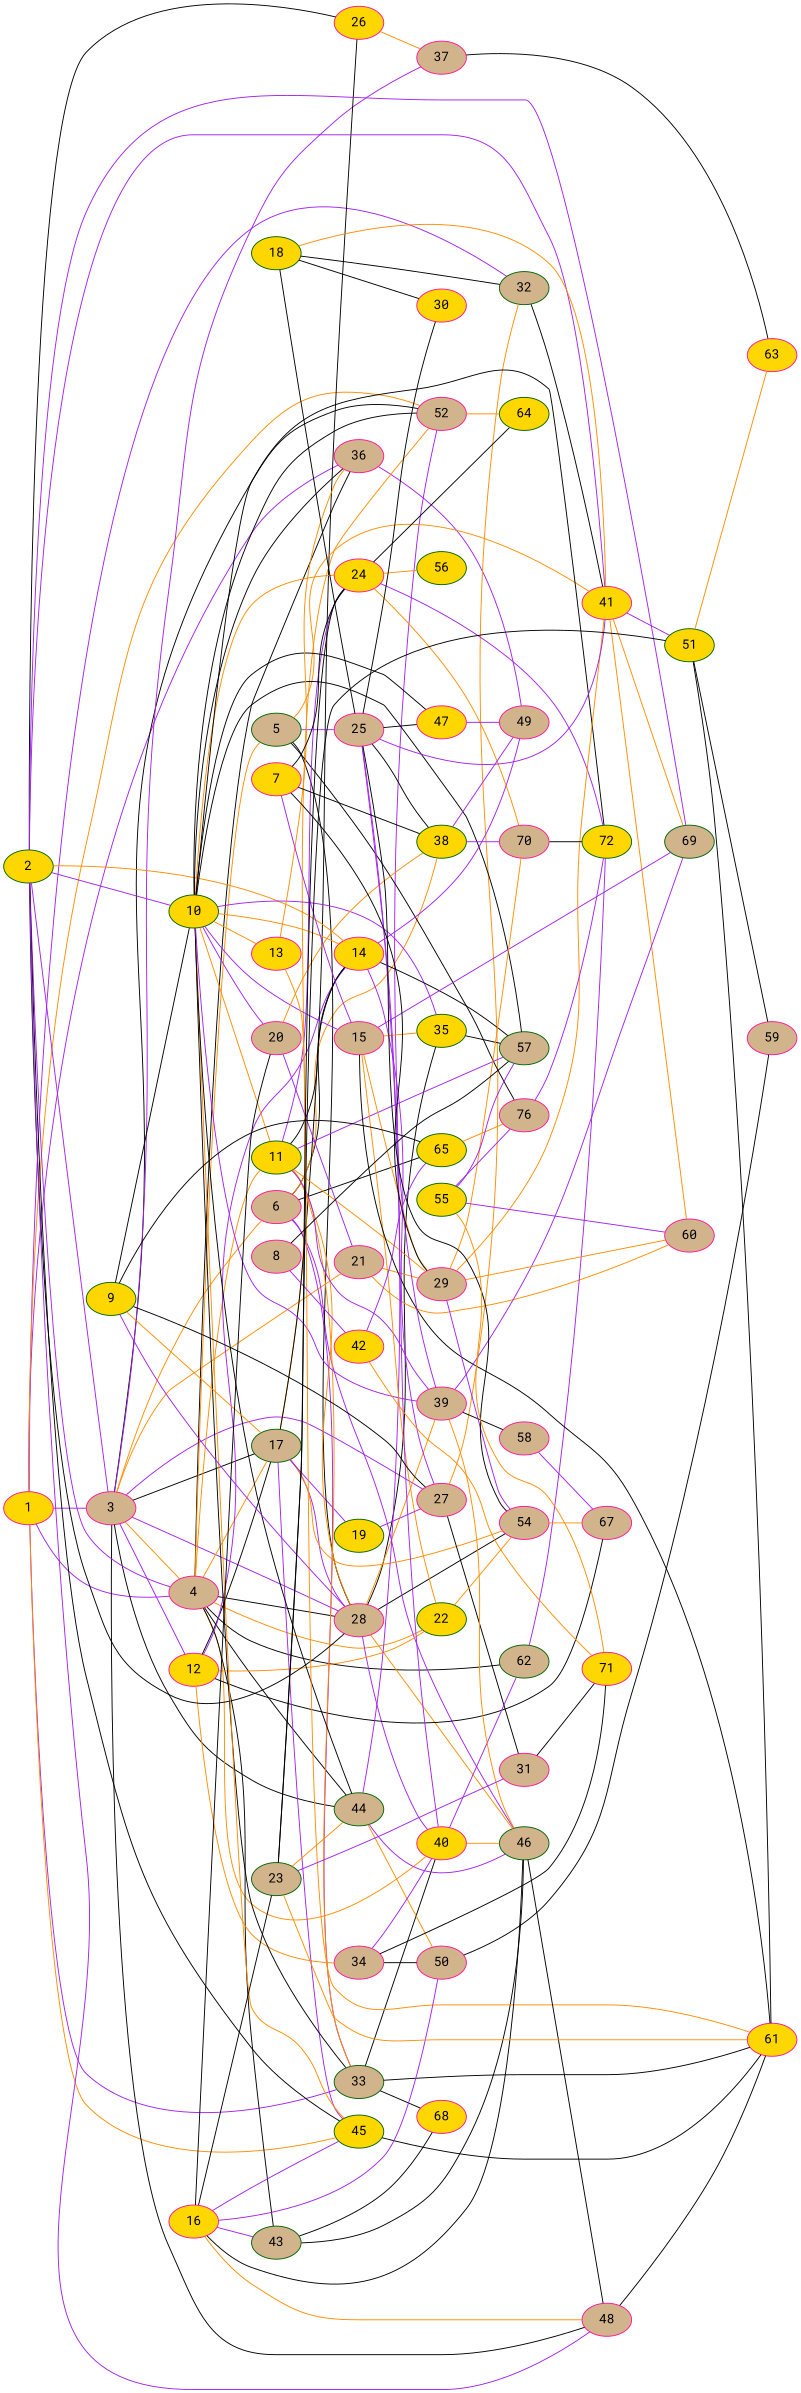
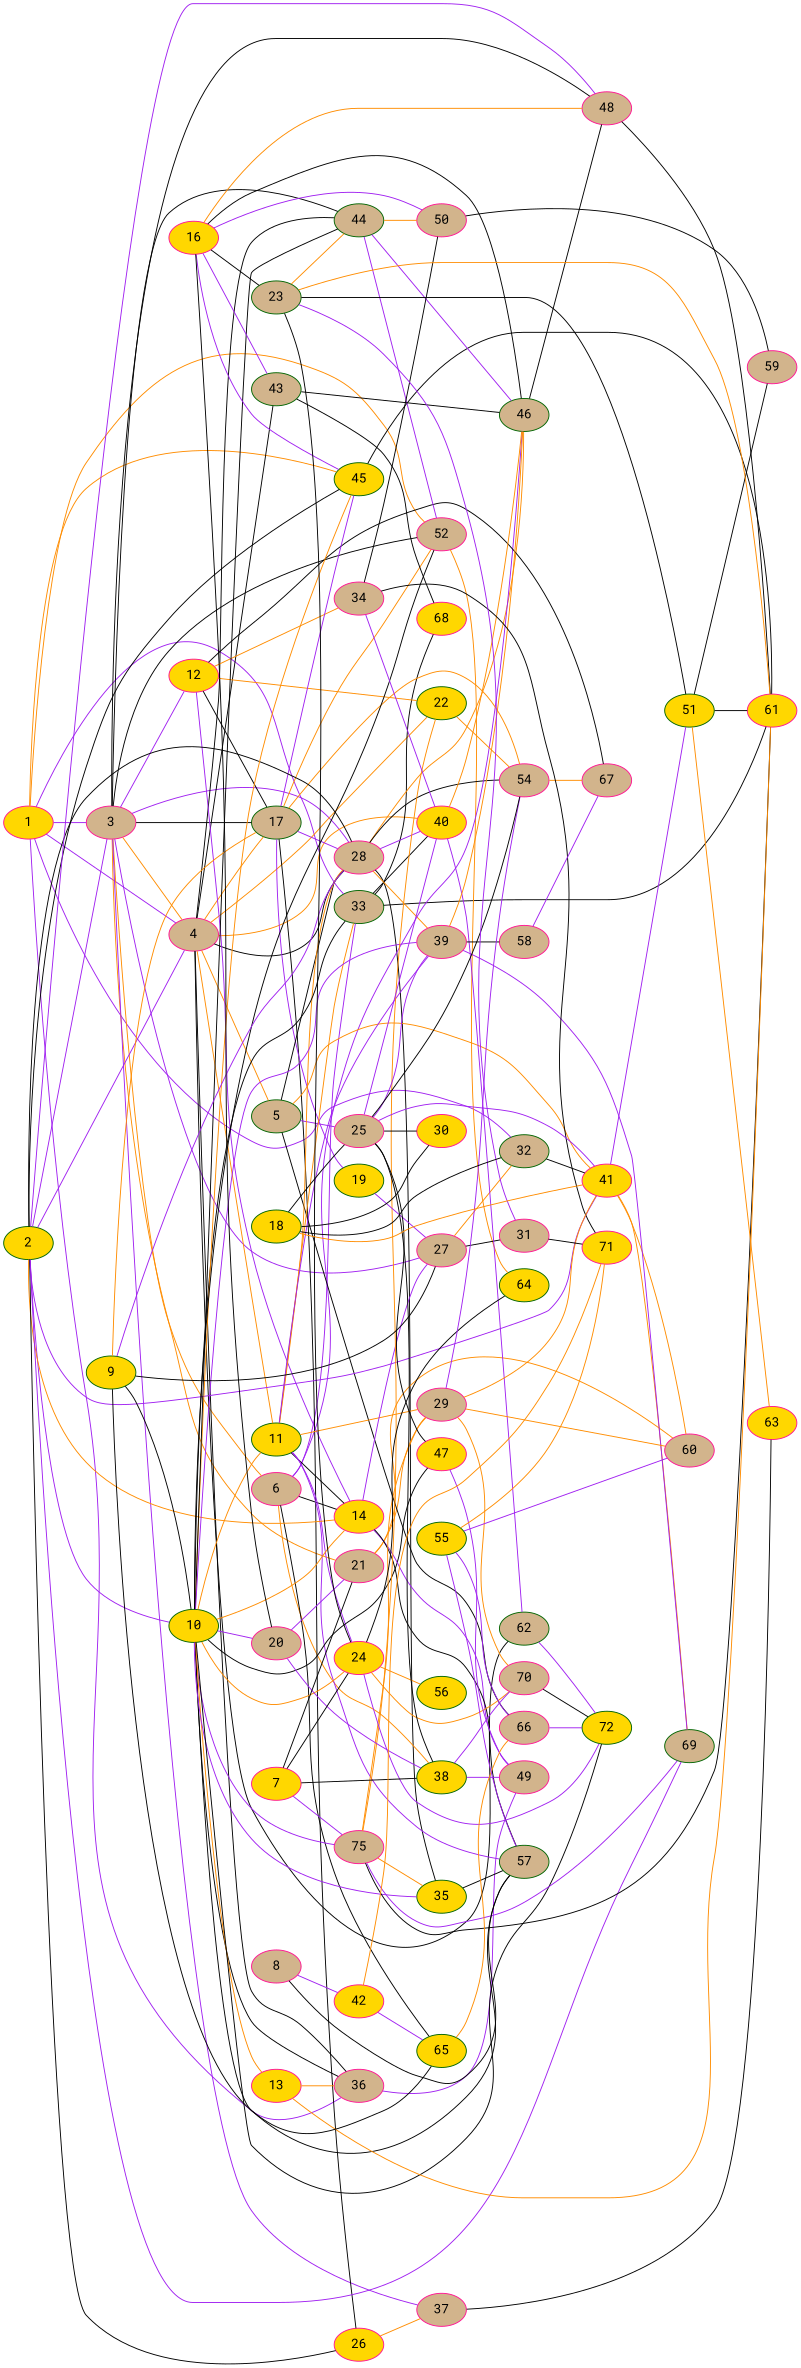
edge "38" -- "20": color darkorange -> purple
edge "7" -- "29": now "7" -- "21"
node "15": label "15" -> "75"
node "76": label "76" -> "66"
